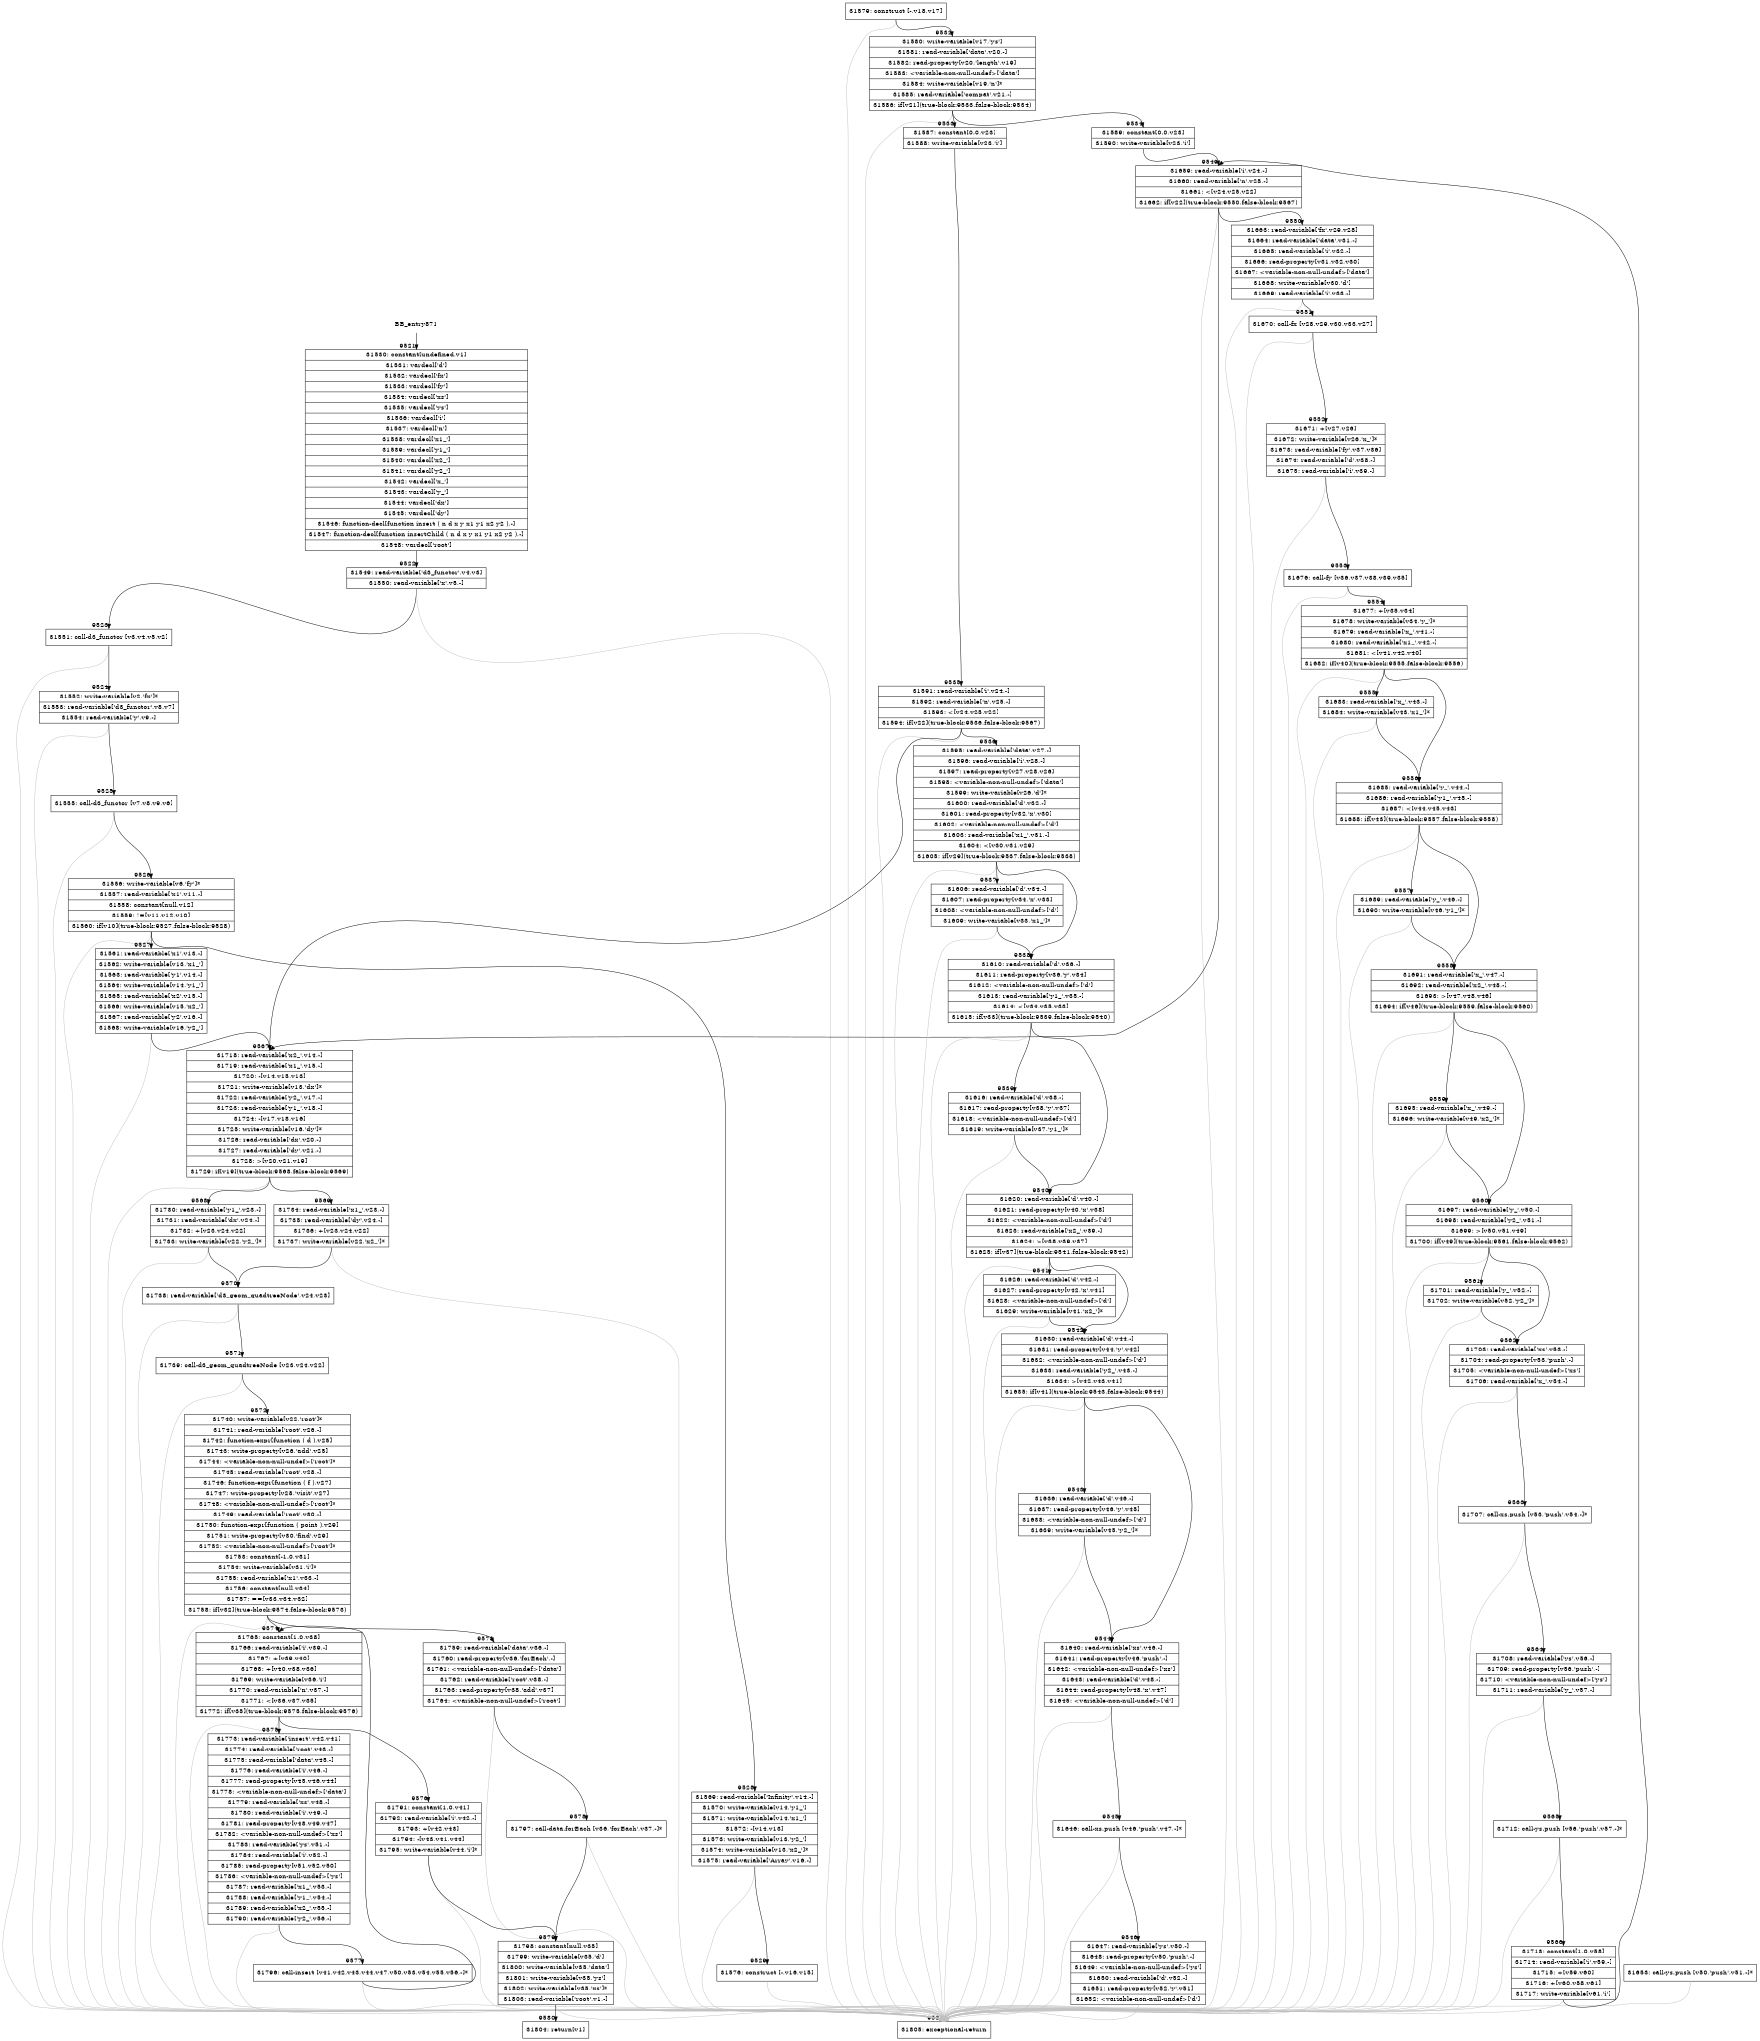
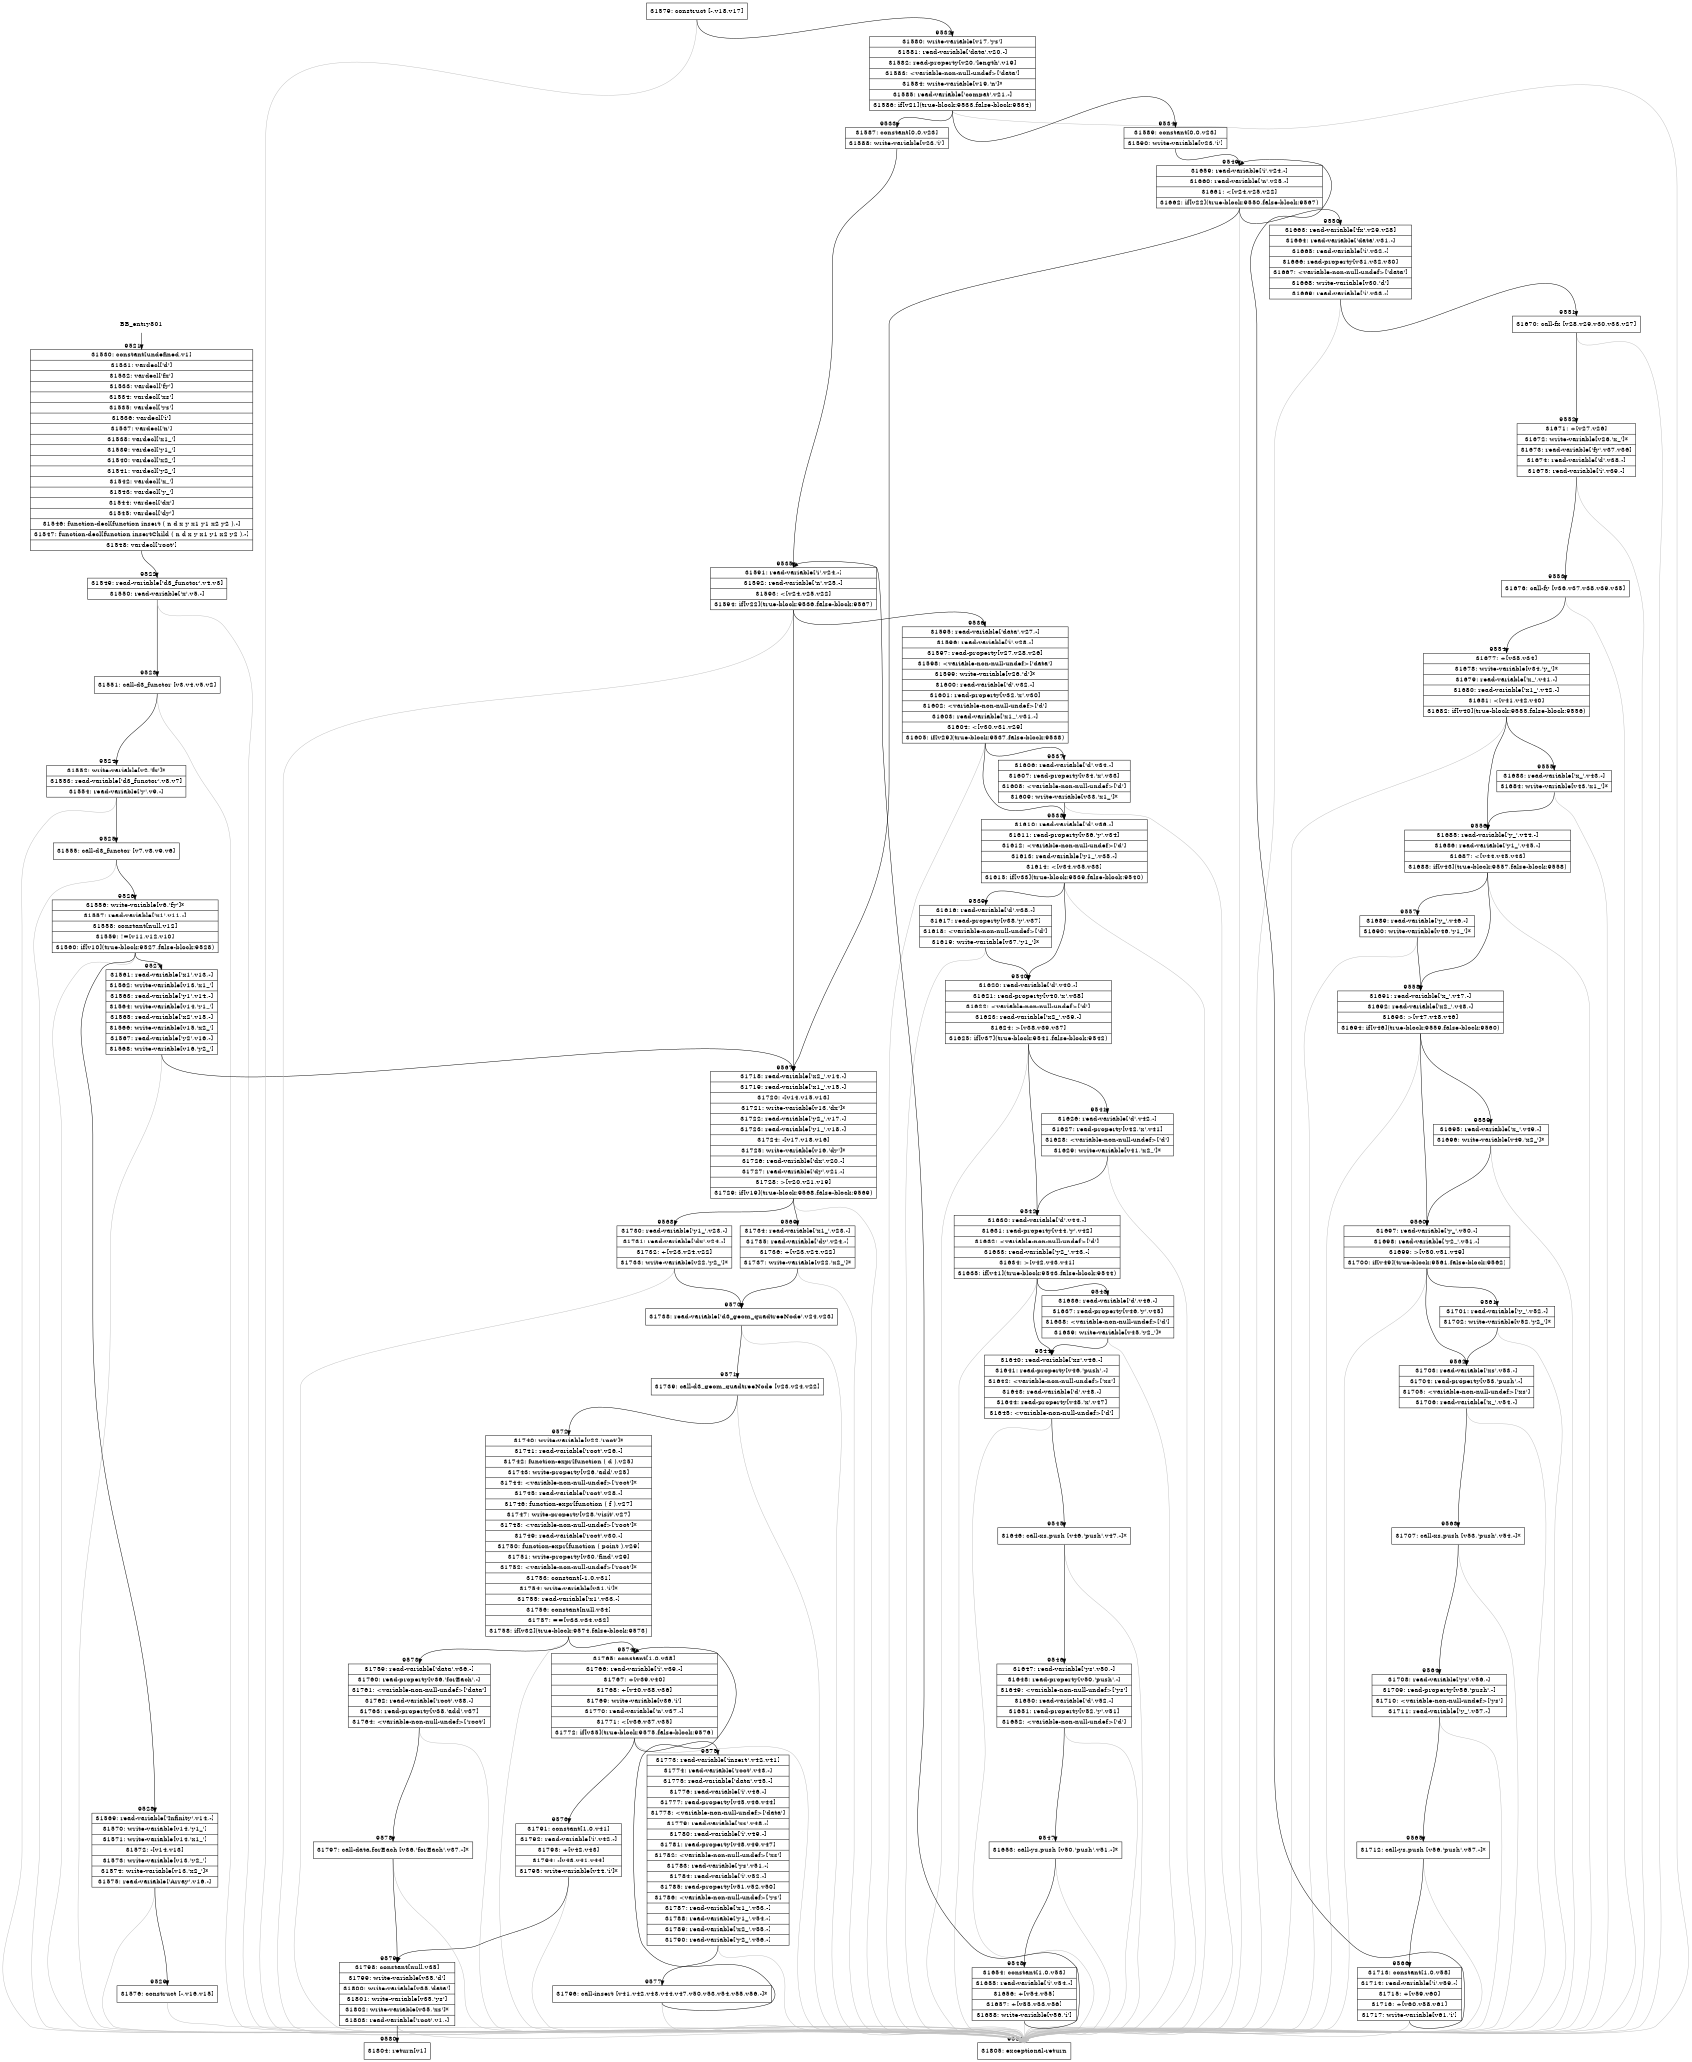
node "BB_entry871": label "BB_entry871" -> "BB_entry801"
edge "31647: read-variable['ys',v50,-]" -> "31653: call-ys.push [v50,'push',v51,-]*": added
node "31654: constant[1.0,v53]": added
